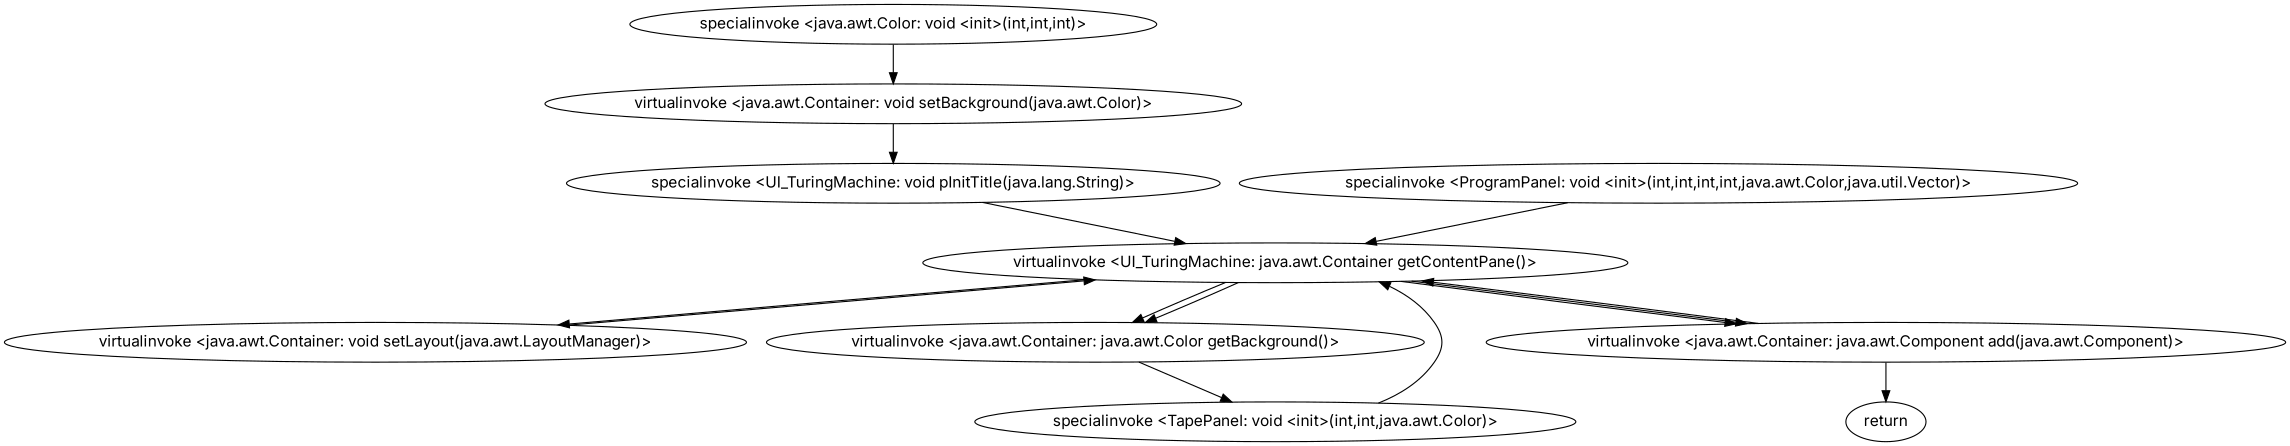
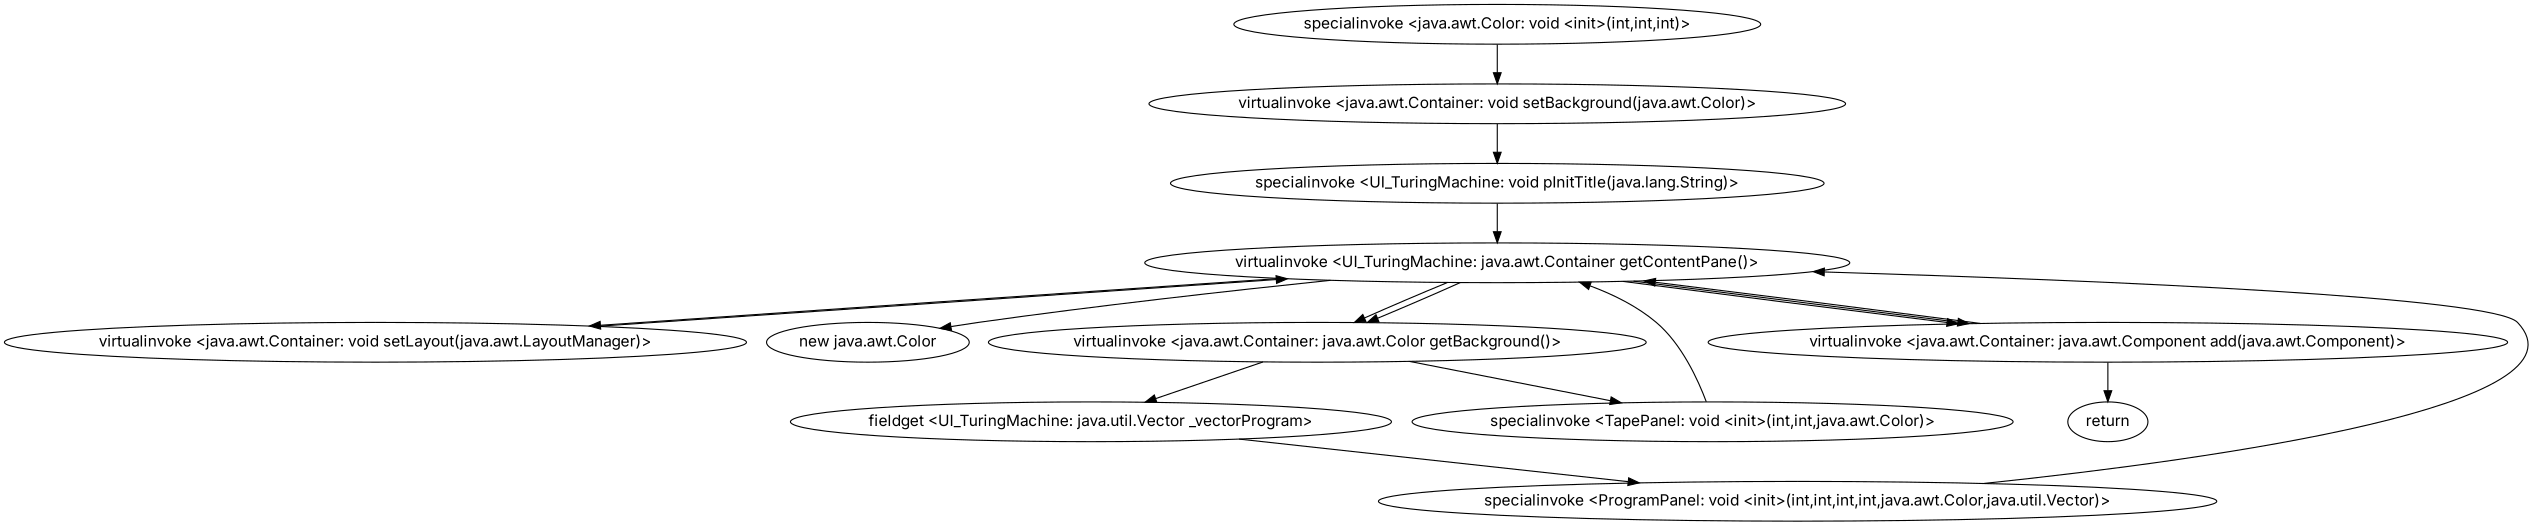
node "new java.awt.Color": added
node "fieldget <UI_TuringMachine: java.util.Vector _vectorProgram>": added
